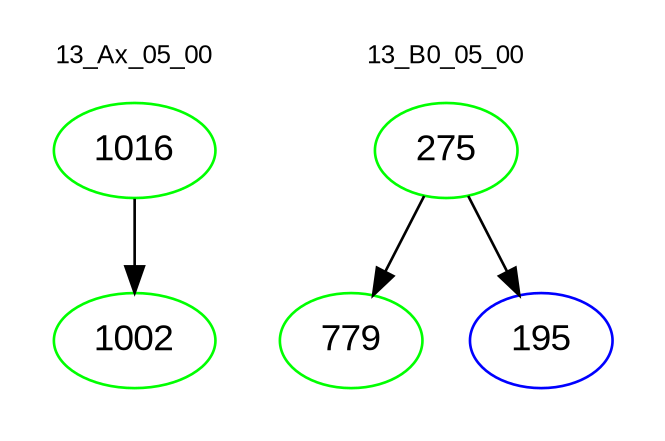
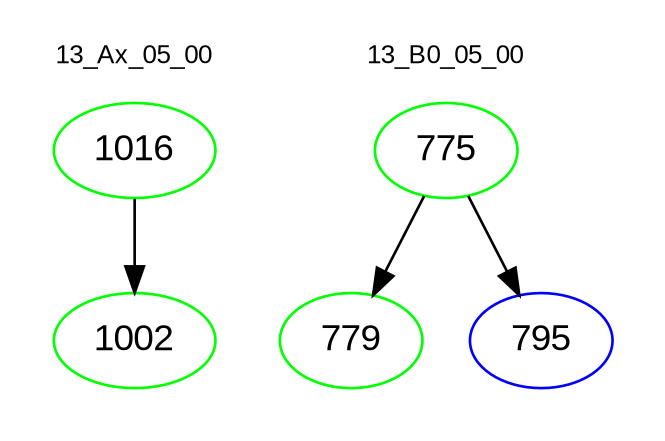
node "275": label "275" -> "775"
node "195": label "195" -> "795"
